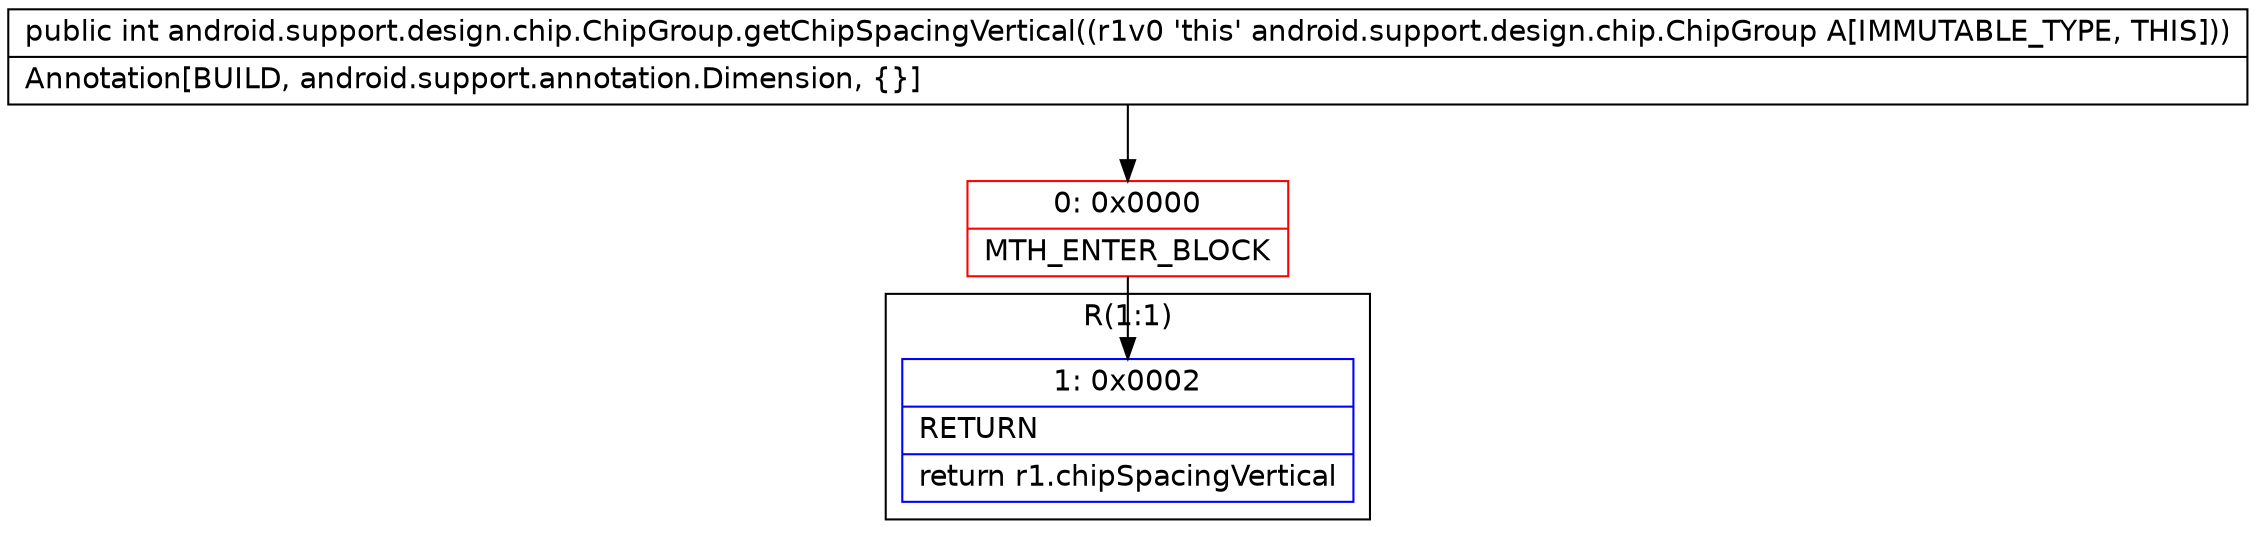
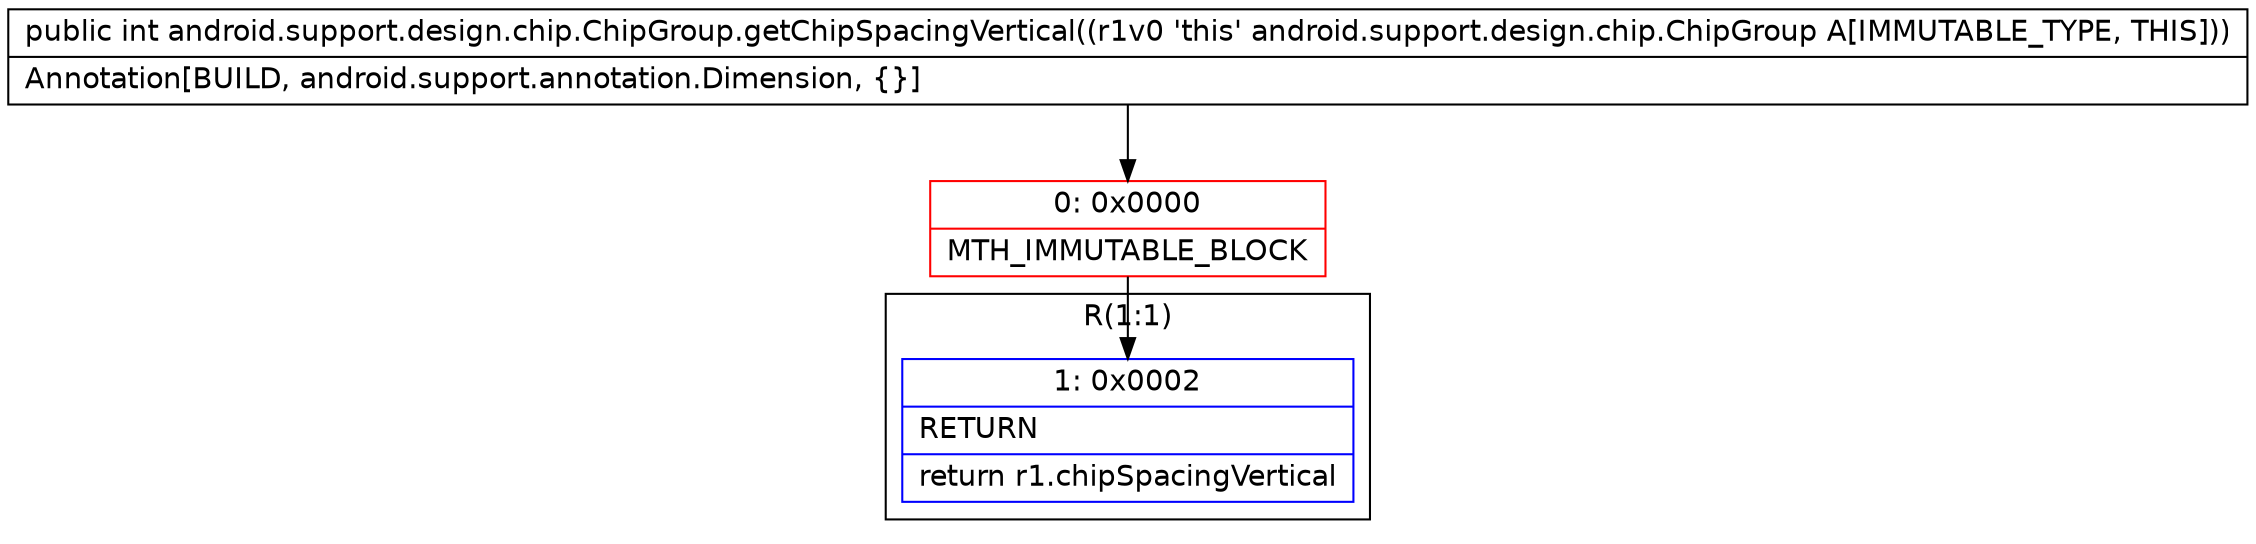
node "0: 0x0000": text "MTH_ENTER_BLOCK" -> "MTH_IMMUTABLE_BLOCK"
